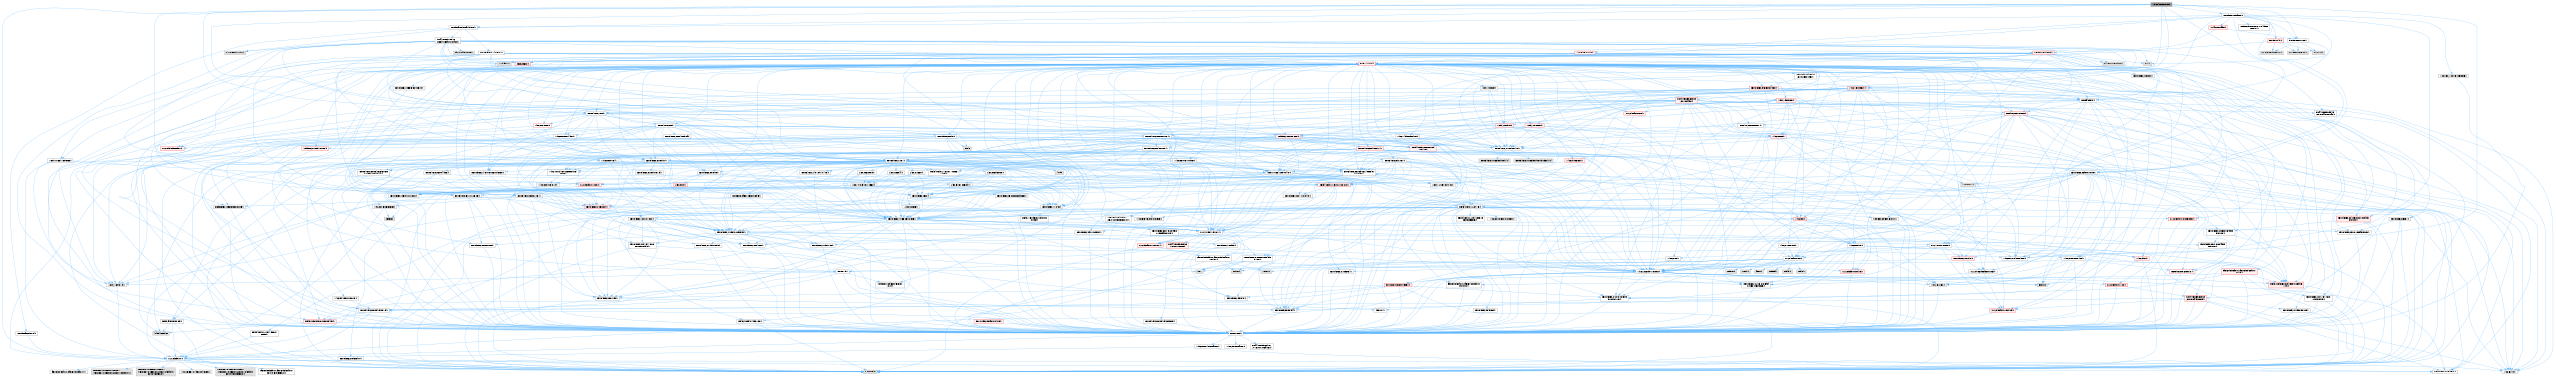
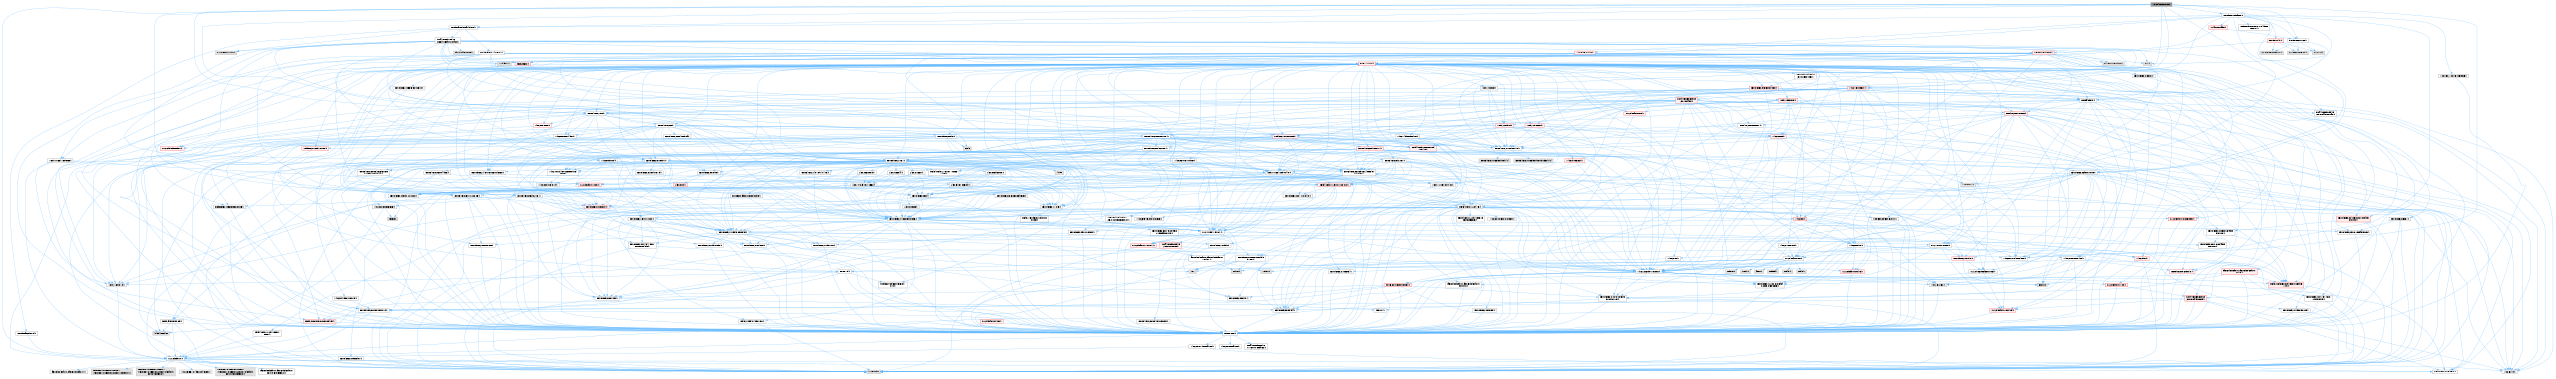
node "COMPILED/PlatformTime.h": label "COMPILED/PlatformTime.h" -> "HAL/PlatformTime.h"
